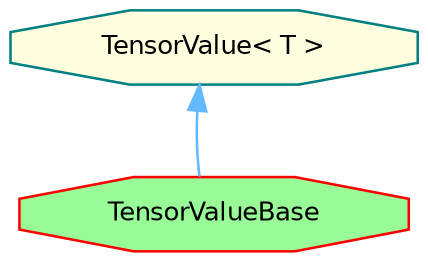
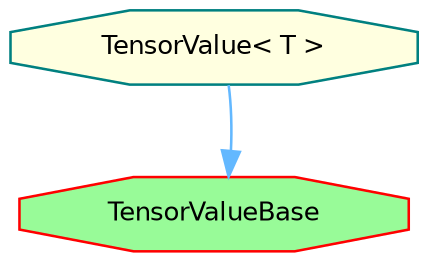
edge "TensorValueBase" -> "TensorValue< T >": reversed
